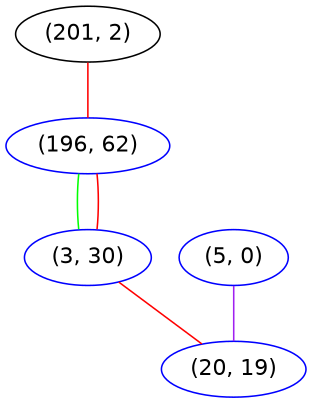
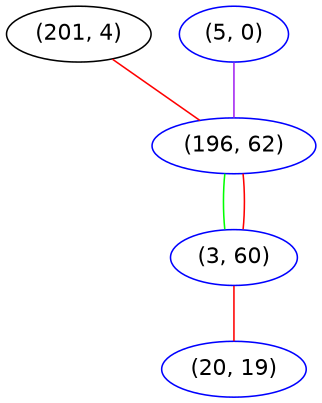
node "(201, 2)": label "(201, 2)" -> "(201, 4)"
node "(3, 30)": label "(3, 30)" -> "(3, 60)"
edge "(5, 0)" -- "(20, 19)": now "(5, 0)" -- "(196, 62)"
